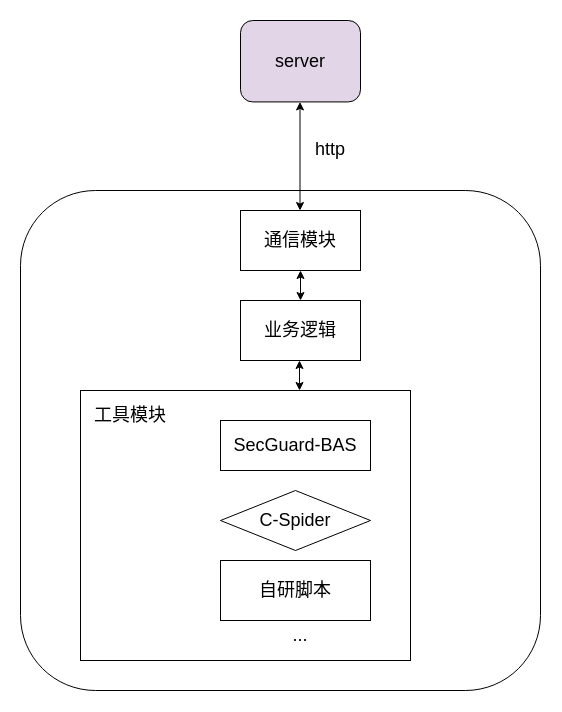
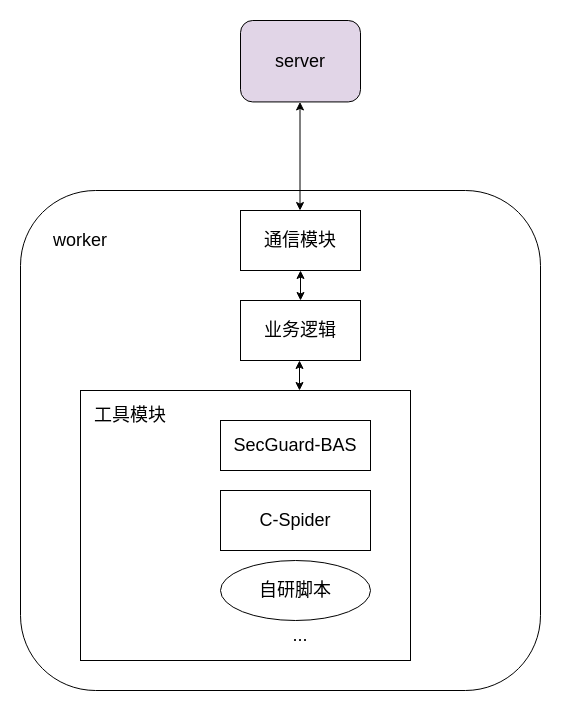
node "http": removed
node "worker": added
node "C-Spider": shape diamond -> rectangle
node "自研脚本": shape rectangle -> ellipse
